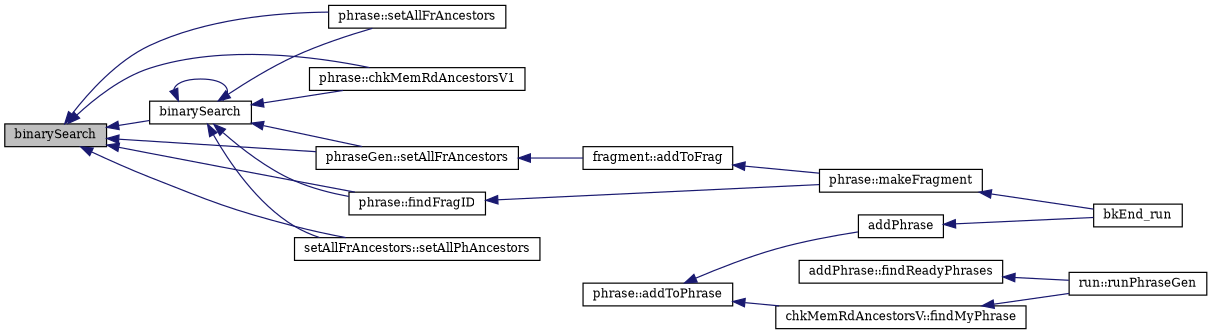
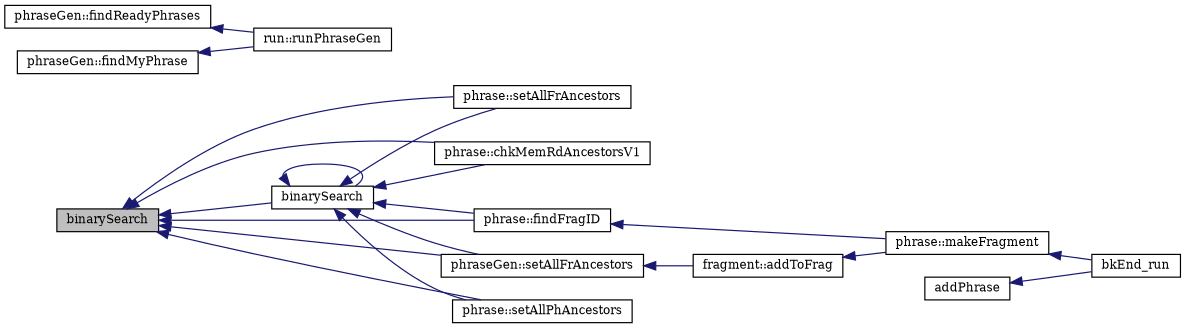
node "setAllFrAncestors::setAllPhAncestors": label "setAllFrAncestors::setAllPhAncestors" -> "phrase::setAllPhAncestors"
node "addPhrase::findReadyPhrases": label "addPhrase::findReadyPhrases" -> "phraseGen::findReadyPhrases"
node "phrase::addToPhrase": removed
node "chkMemRdAncestorsV::findMyPhrase": label "chkMemRdAncestorsV::findMyPhrase" -> "phraseGen::findMyPhrase"
